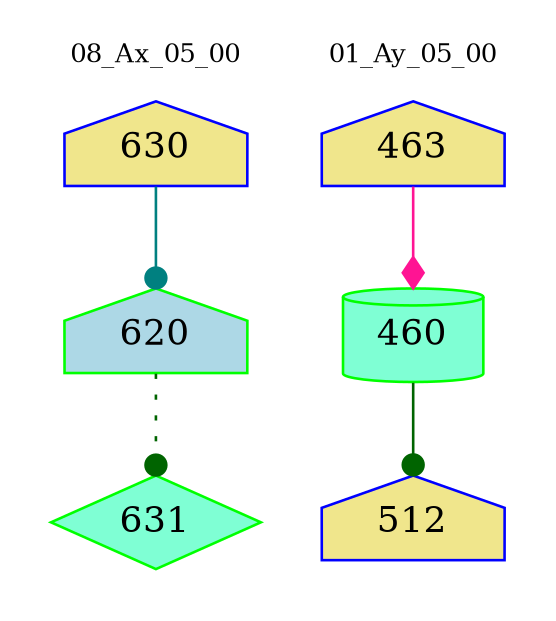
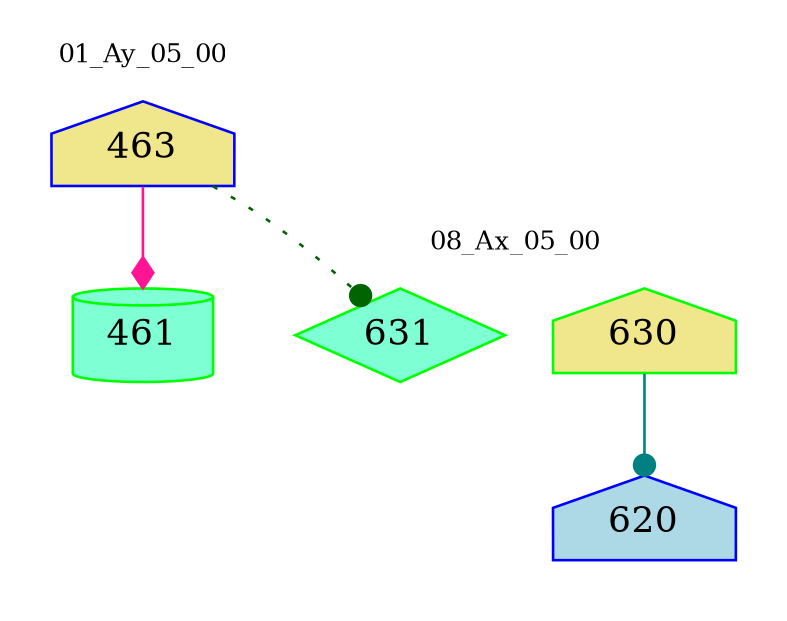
node "630": color blue -> green
node "620": color green -> blue
node "460": label "460" -> "461"
edge "620" -> "631": now "463" -> "631"
node "512": removed
